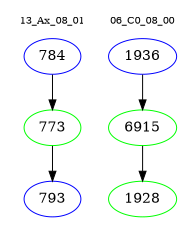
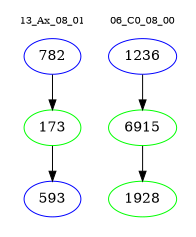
node "784": label "784" -> "782"
node "1936": label "1936" -> "1236"
node "773": label "773" -> "173"
node "793": label "793" -> "593"
